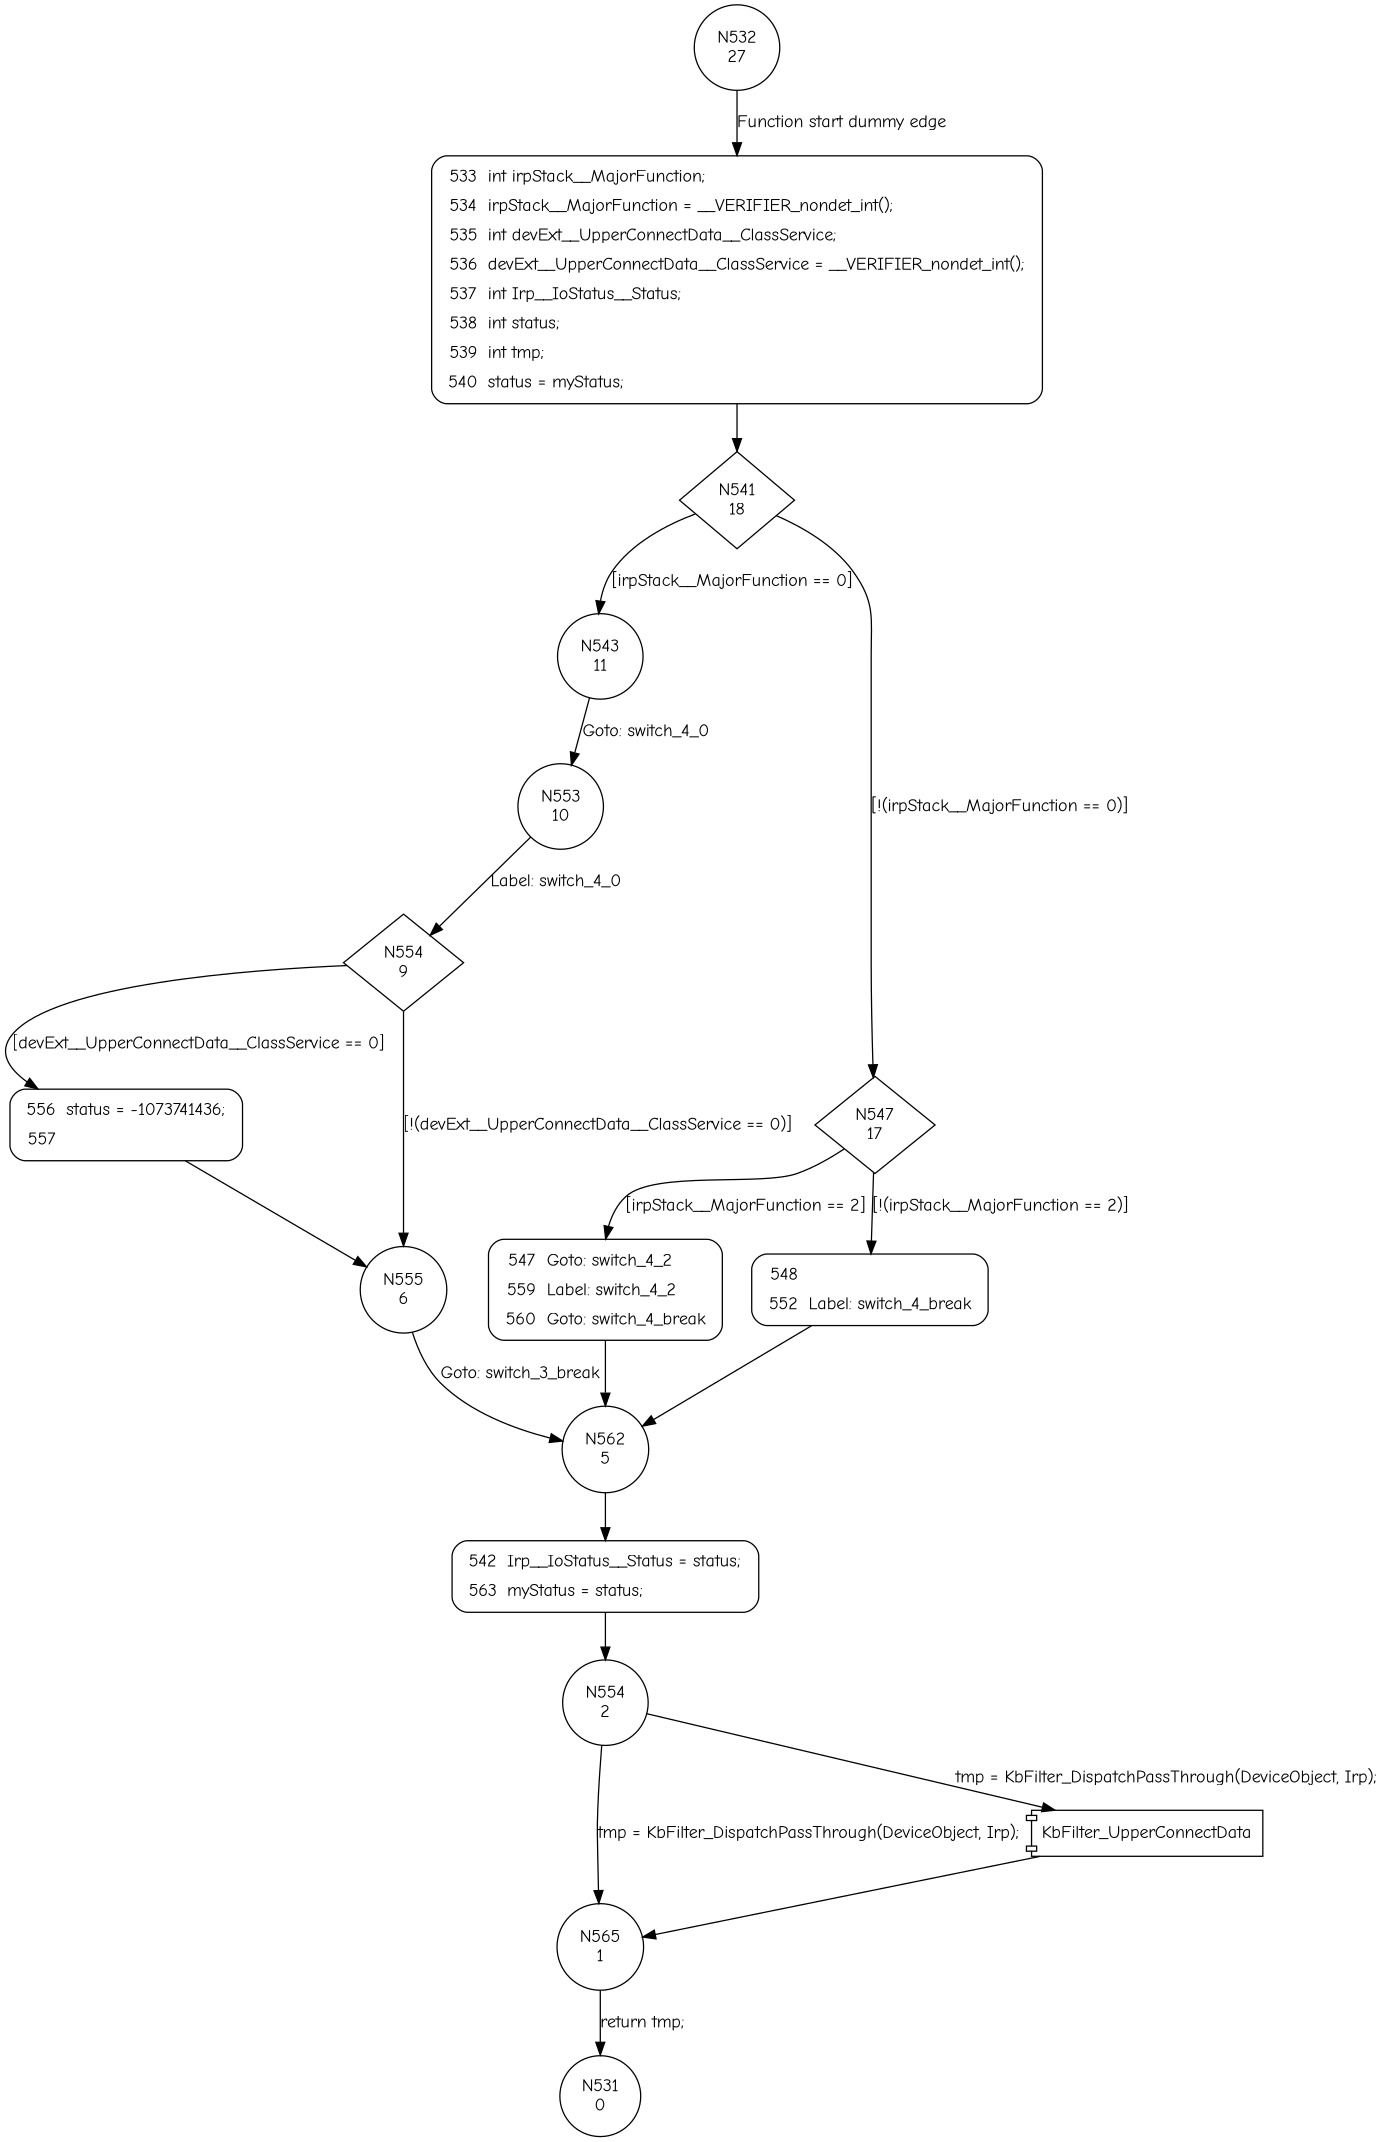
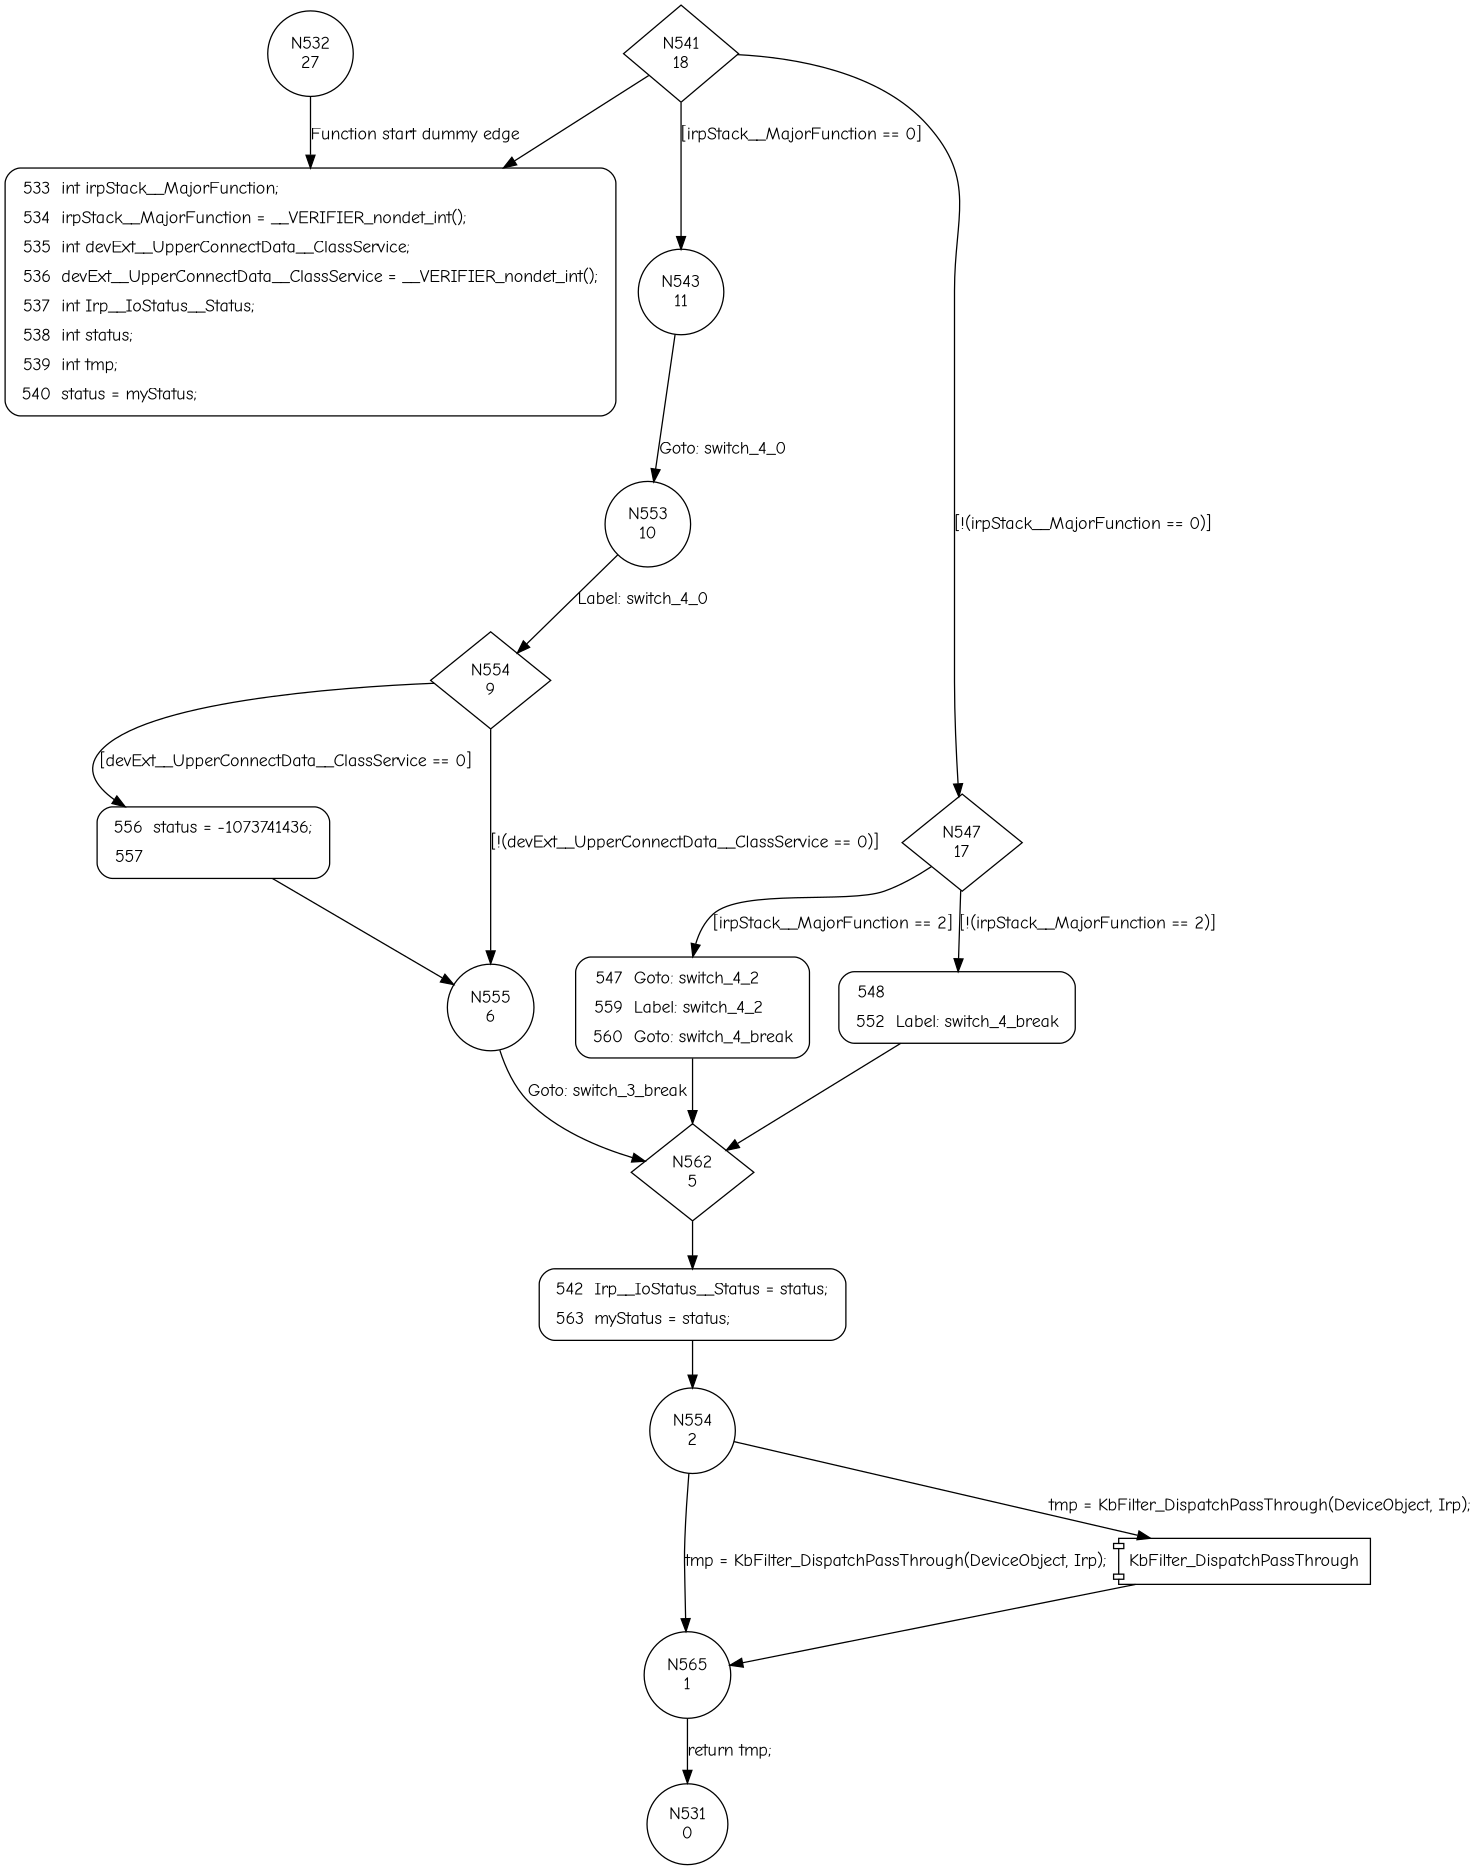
edge "533" -> "N541 18": reversed
node "N562 5": shape circle -> diamond
node "KbFilter_UpperConnectData": label "KbFilter_UpperConnectData" -> "KbFilter_DispatchPassThrough"
